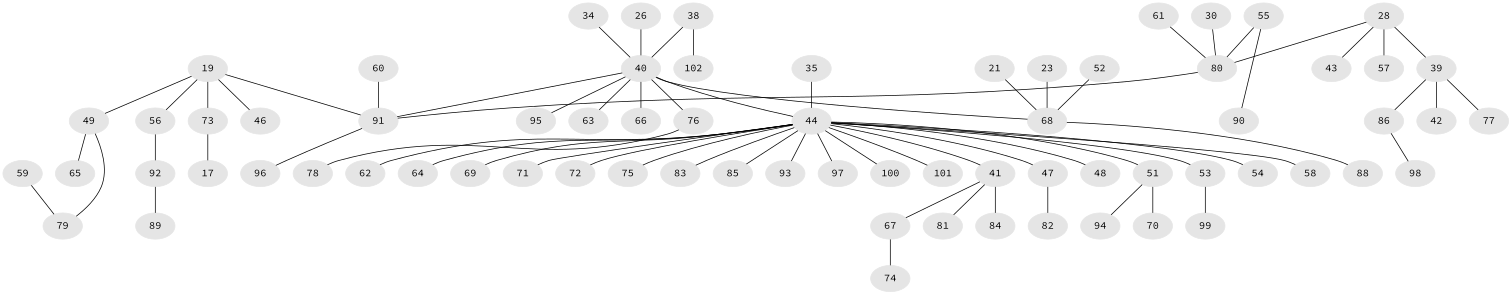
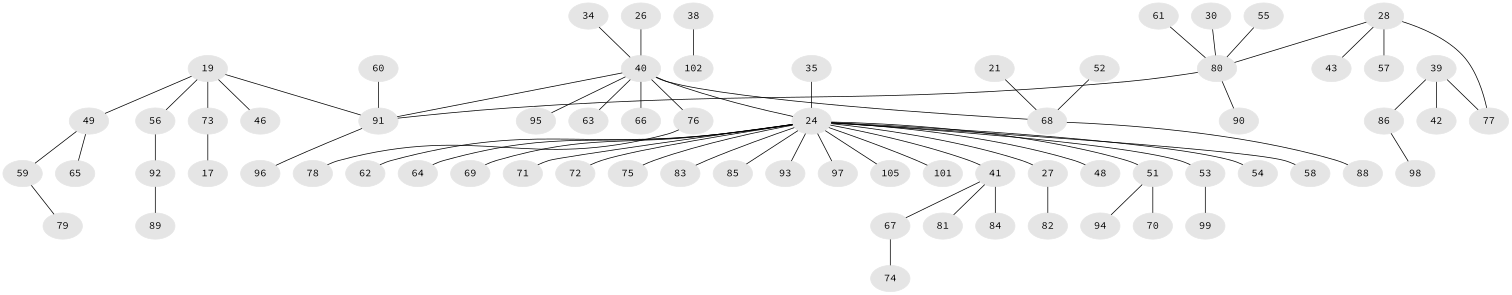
edge "38" -- "40": removed
edge "28" -- "39": now "28" -- "77"
node "23": removed
edge "55" -- "90": now "80" -- "90"
node "44": label "44" -> "24"
node "100": label "100" -> "105"
node "47": label "47" -> "27"
edge "49" -- "79": now "49" -- "59"
